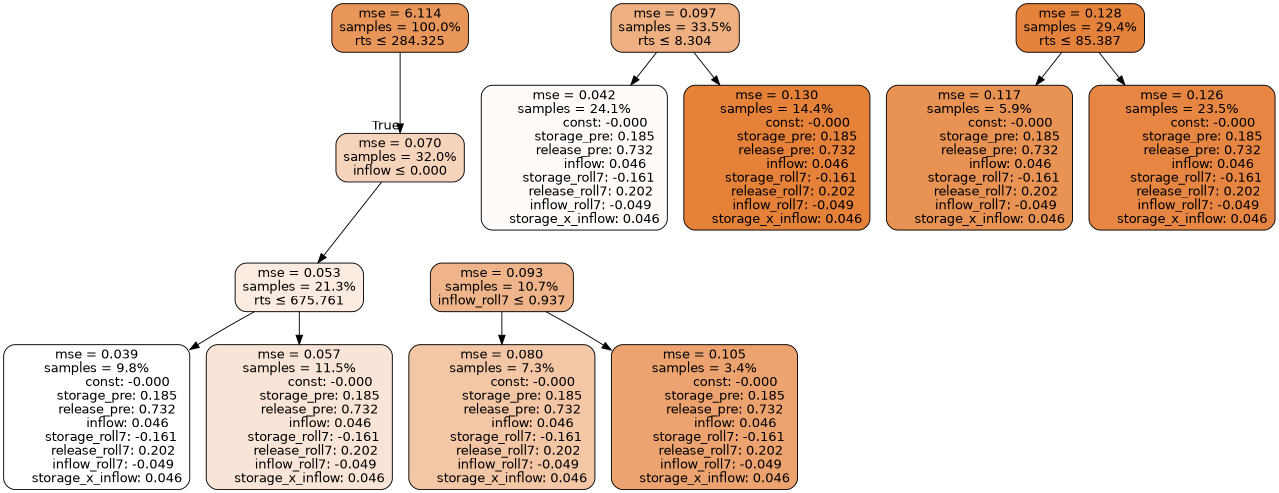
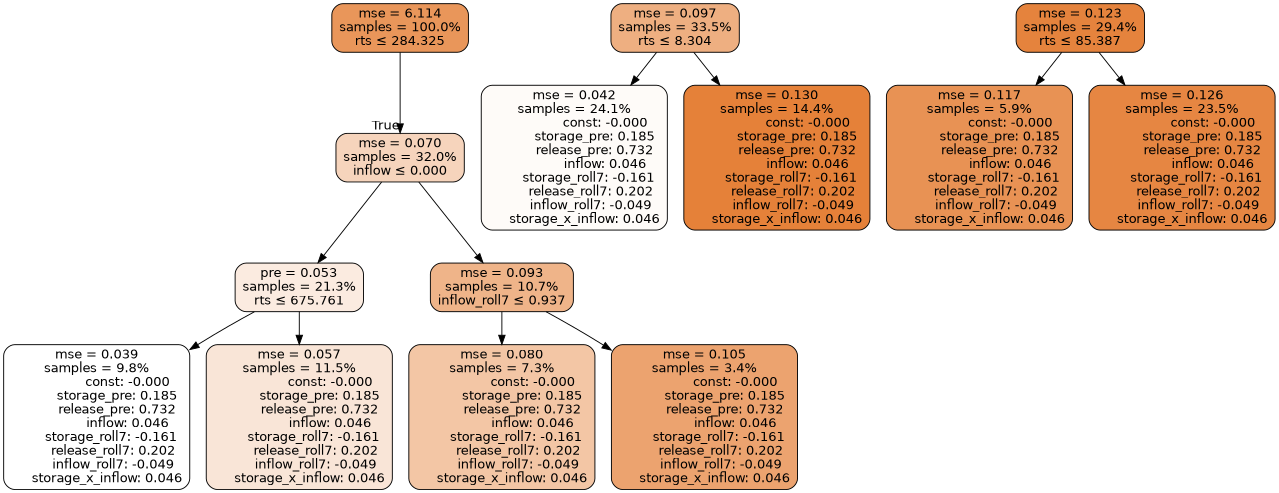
node "mse = 0.128 samples = 29.4% rts ≤ 85.387": label "mse = 0.128 samples = 29.4% rts ≤ 85.387" -> "mse = 0.123 samples = 29.4% rts ≤ 85.387"
edge "mse = 0.070 samples = 32.0% inflow ≤ 0.000" -> "mse = 0.093 samples = 10.7% inflow_roll7 ≤ 0.937": added
node "mse = 0.053 samples = 21.3% rts ≤ 675.761": label "mse = 0.053 samples = 21.3% rts ≤ 675.761" -> "pre = 0.053 samples = 21.3% rts ≤ 675.761"
